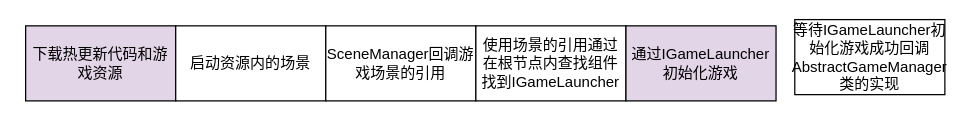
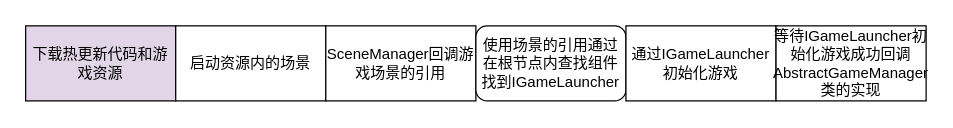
node "等待IGameLauncher初始化游戏成功回调AbstractGameManager类的实现": moved (869, 57) -> (851, 63)
node "使用场景的引用通过在根节点内查找组件找到IGameLauncher": shape rectangle -> rounded rectangle
node "通过IGameLauncher初始化游戏": fillcolor #e1d5e7 -> #ffffff
